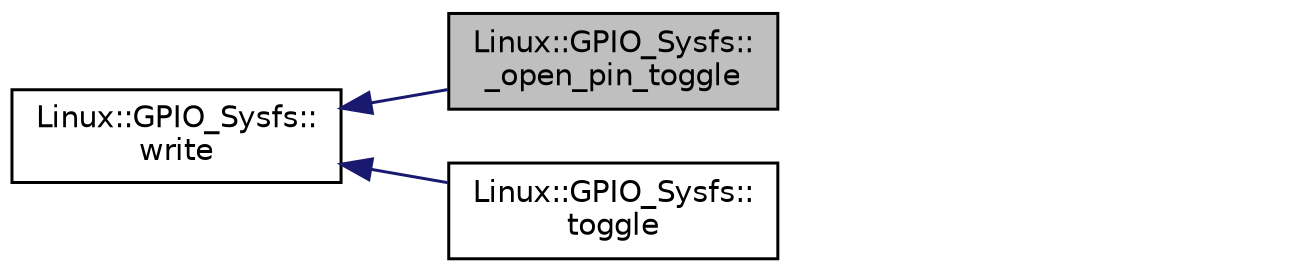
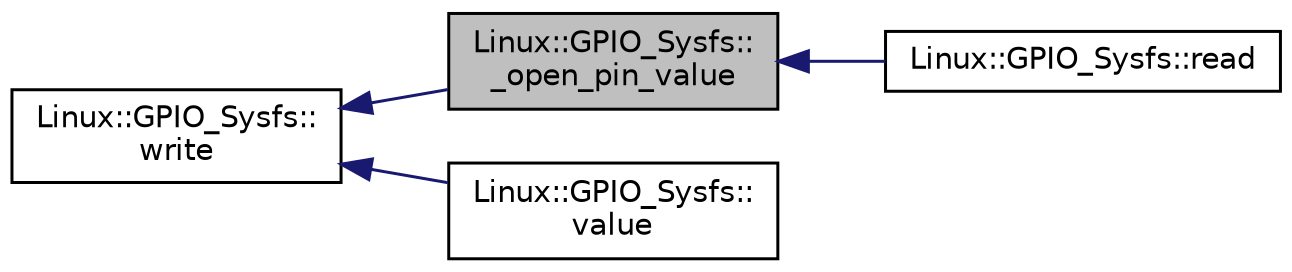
node "Linux::GPIO_Sysfs:: _open_pin_toggle": label "Linux::GPIO_Sysfs:: _open_pin_toggle" -> "Linux::GPIO_Sysfs:: _open_pin_value"
node "Linux::GPIO_Sysfs::read": added
node "Linux::GPIO_Sysfs:: toggle": label "Linux::GPIO_Sysfs:: toggle" -> "Linux::GPIO_Sysfs:: value"
